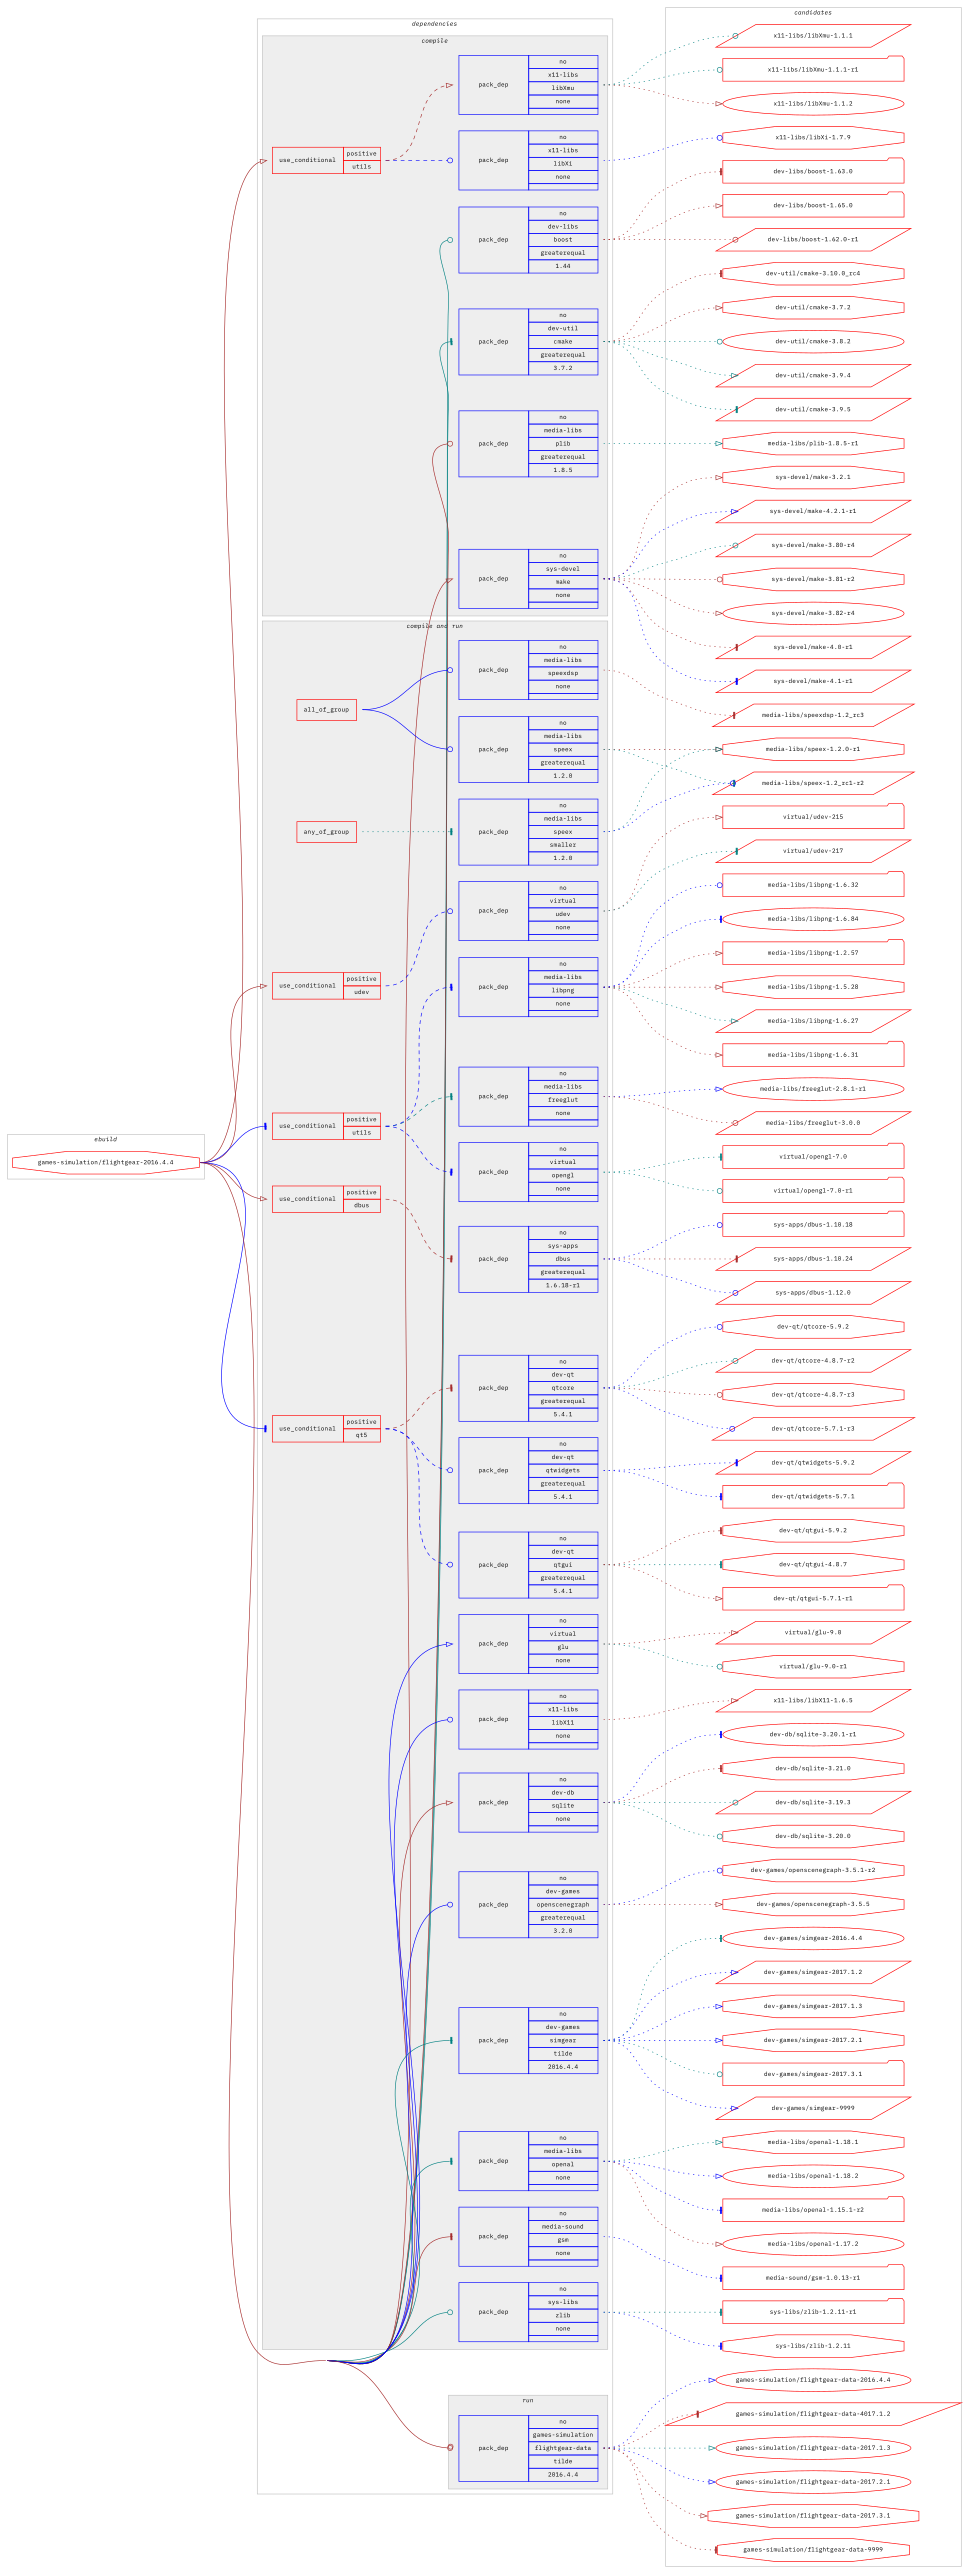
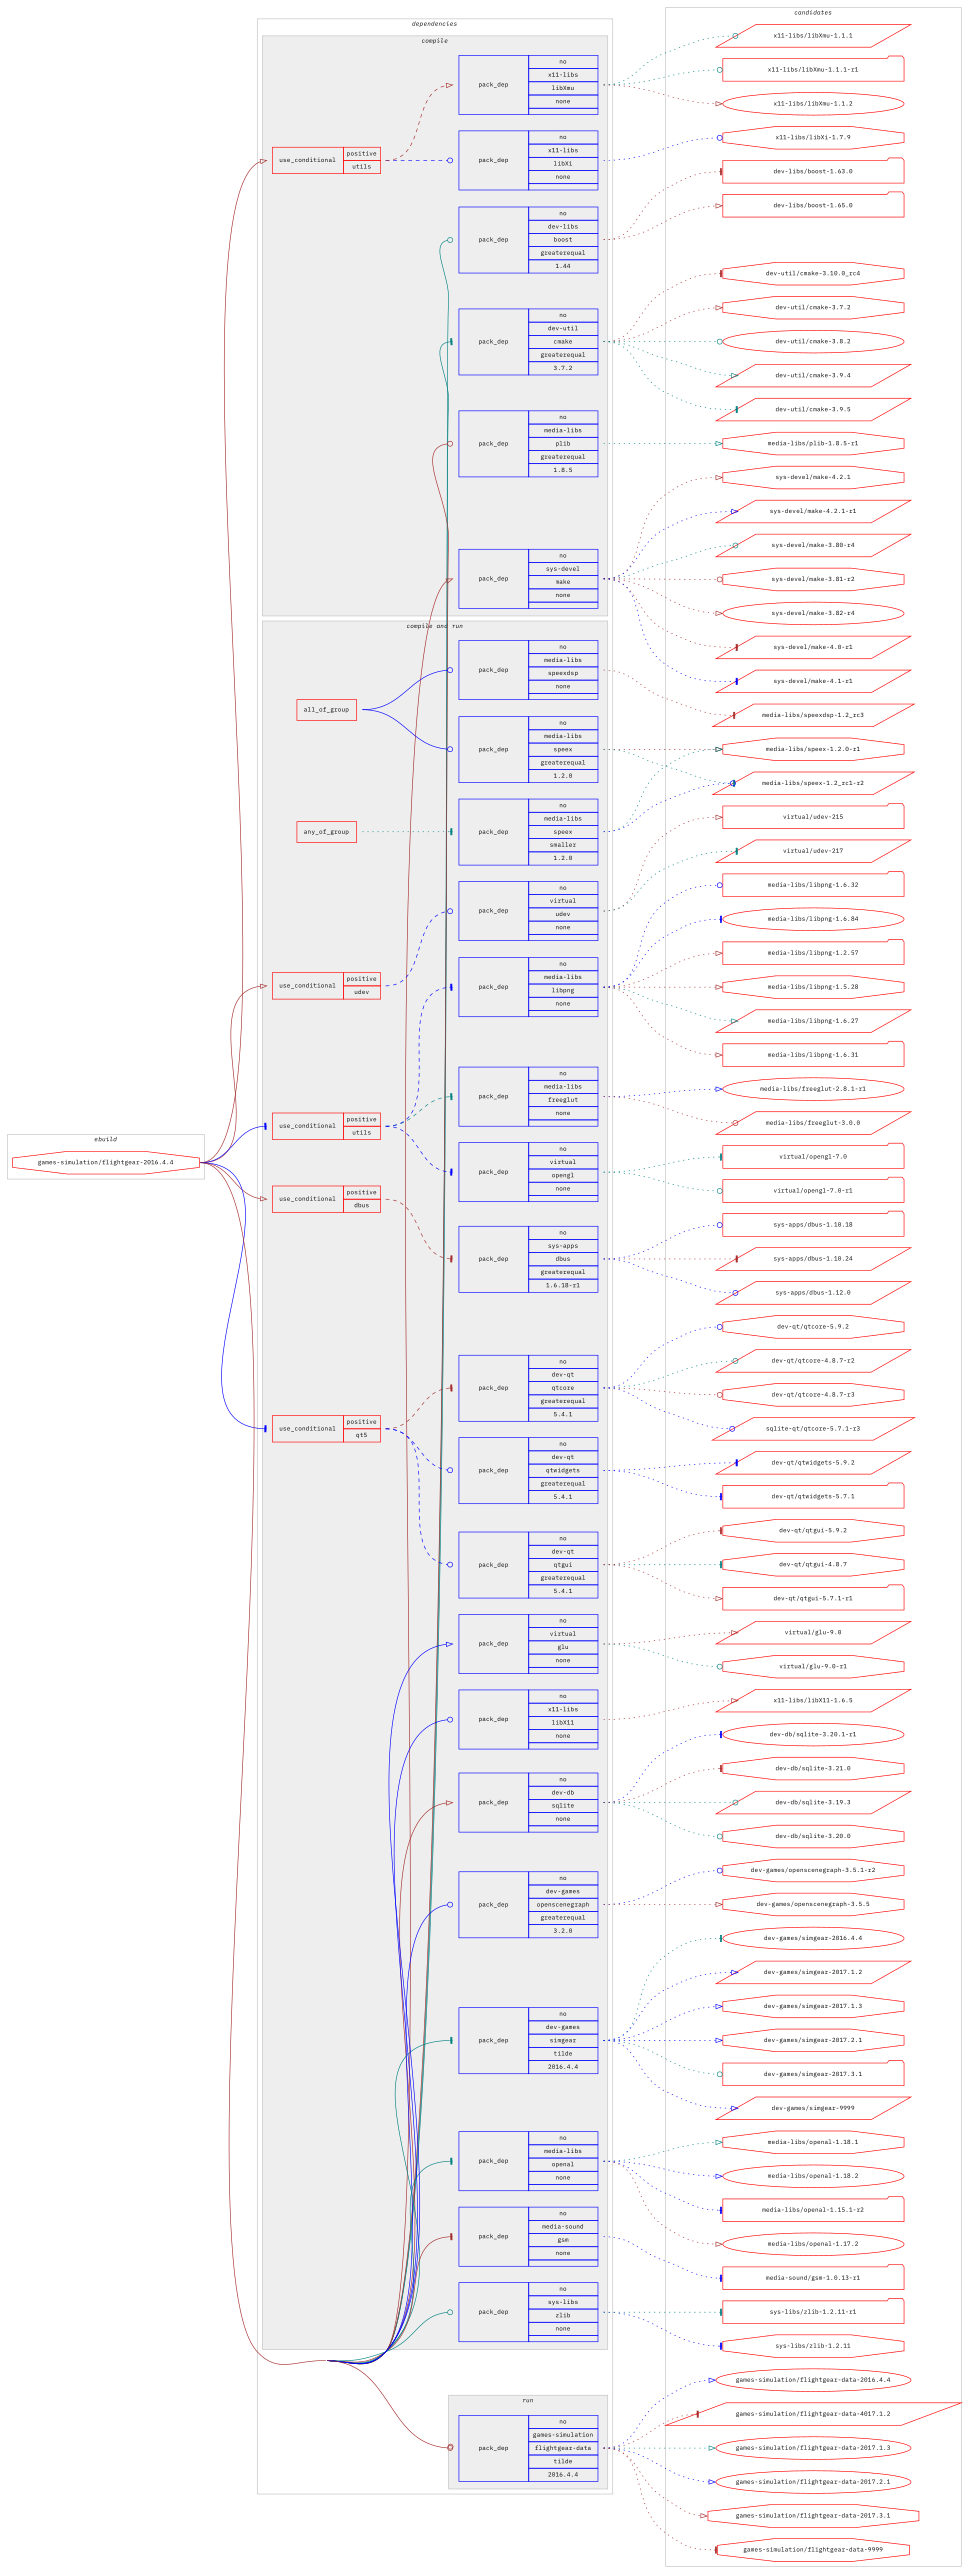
node "dev-libs/boost-1.62.0-r1": removed
node "sys-devel/make-3.2.1": label "sys-devel/make-3.2.1" -> "sys-devel/make-4.2.1"
node "dev-qt/qtcore-5.7.1-r3": label "dev-qt/qtcore-5.7.1-r3" -> "sqlite-qt/qtcore-5.7.1-r3"
